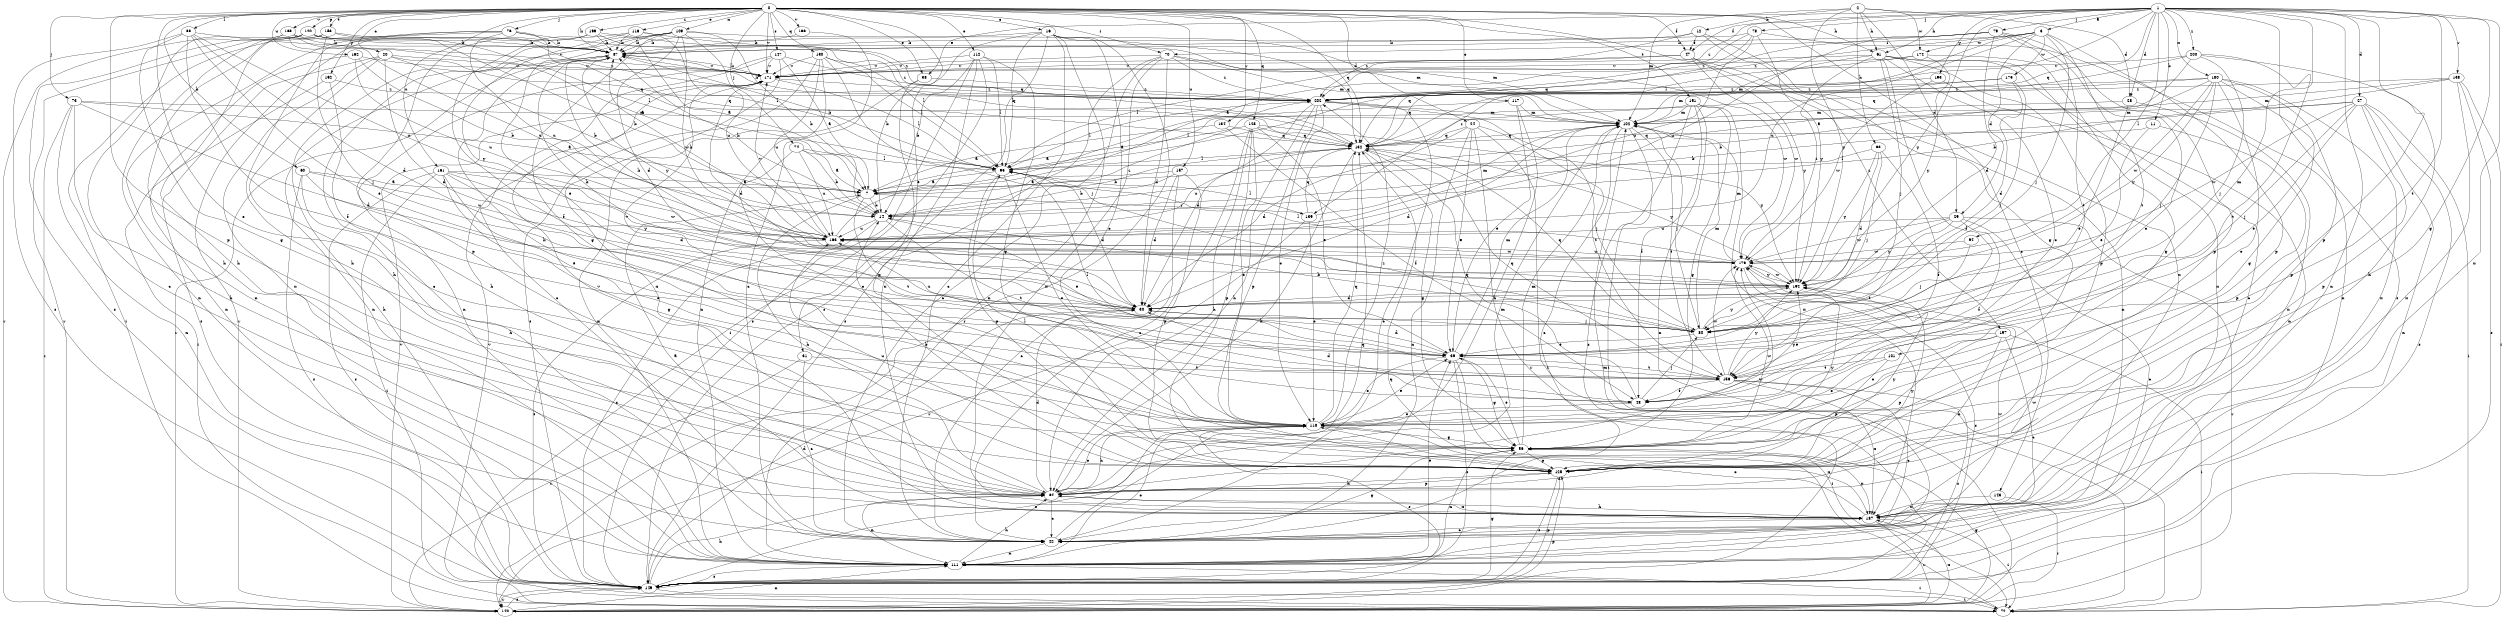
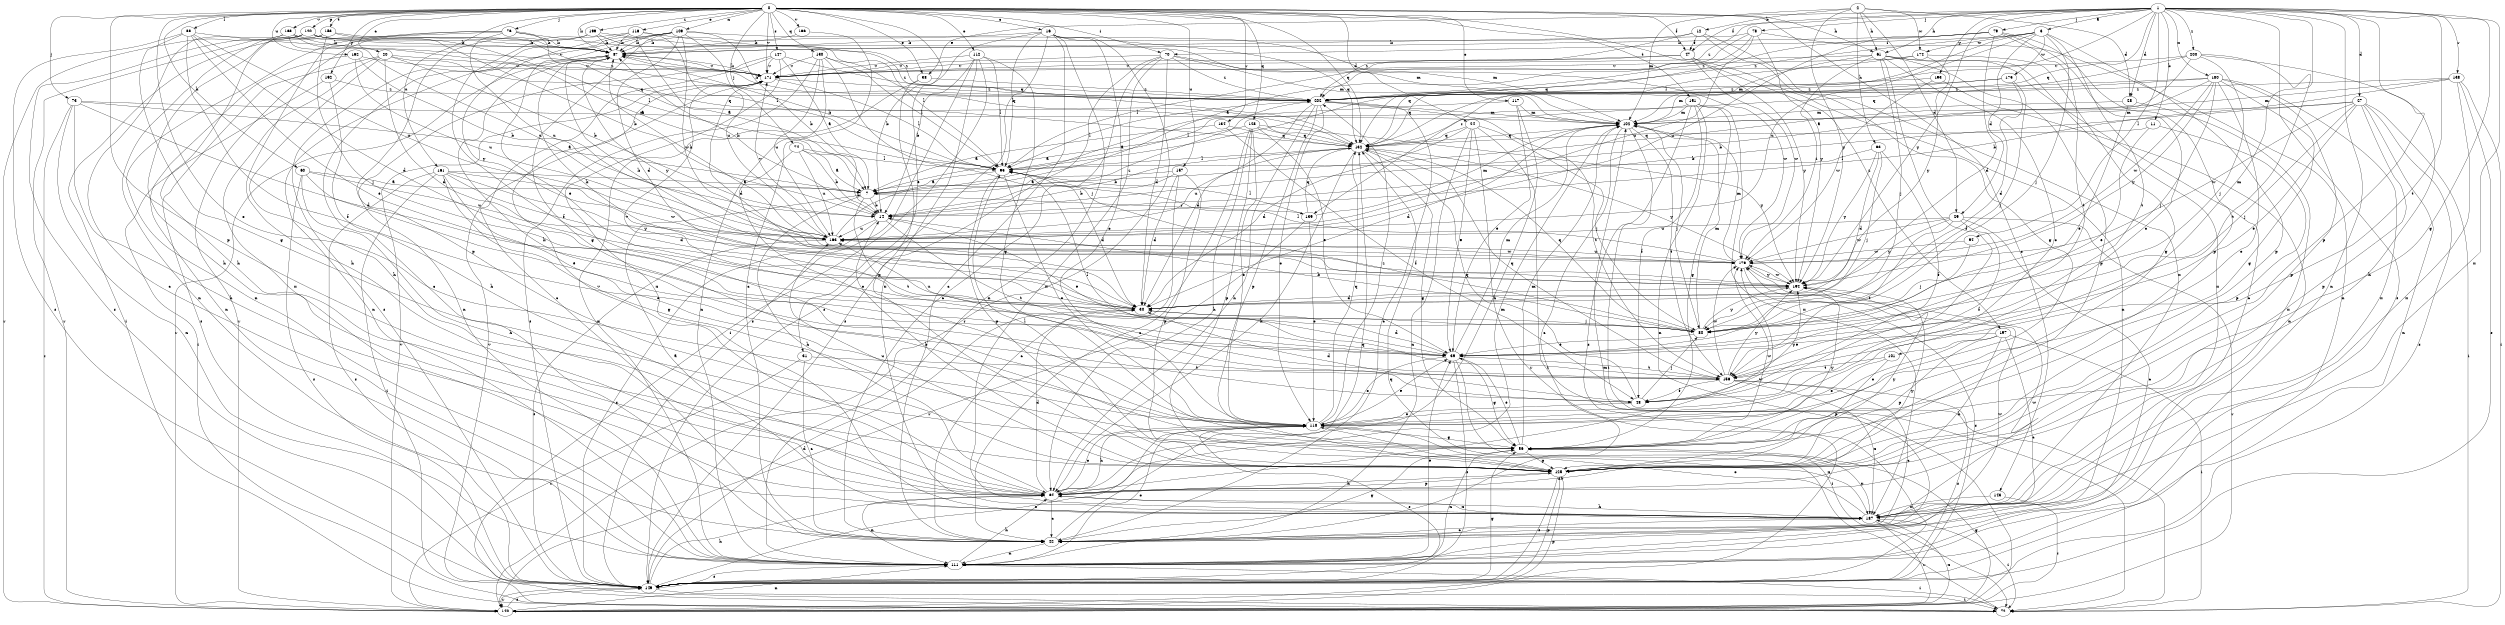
edge "109" -> "149": label "h" -> "s"
